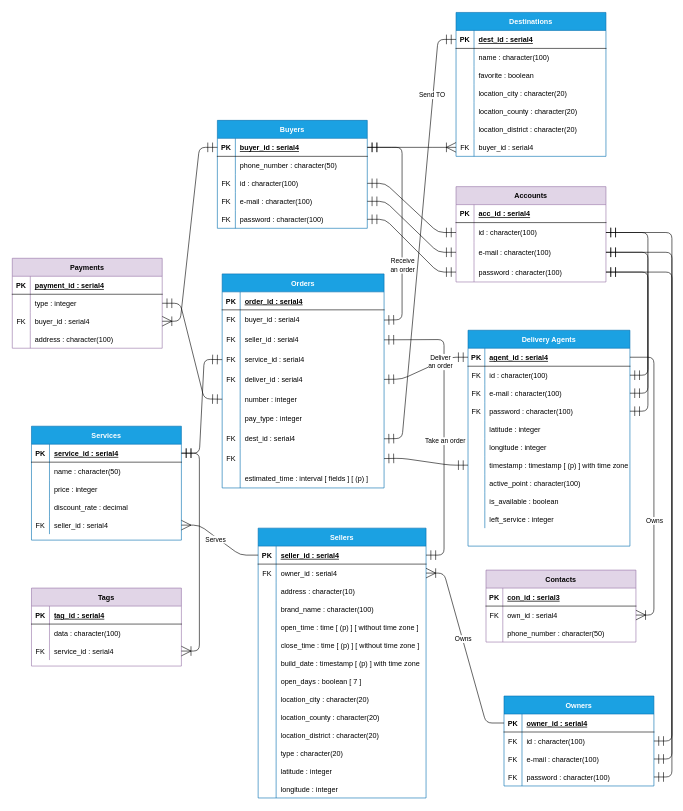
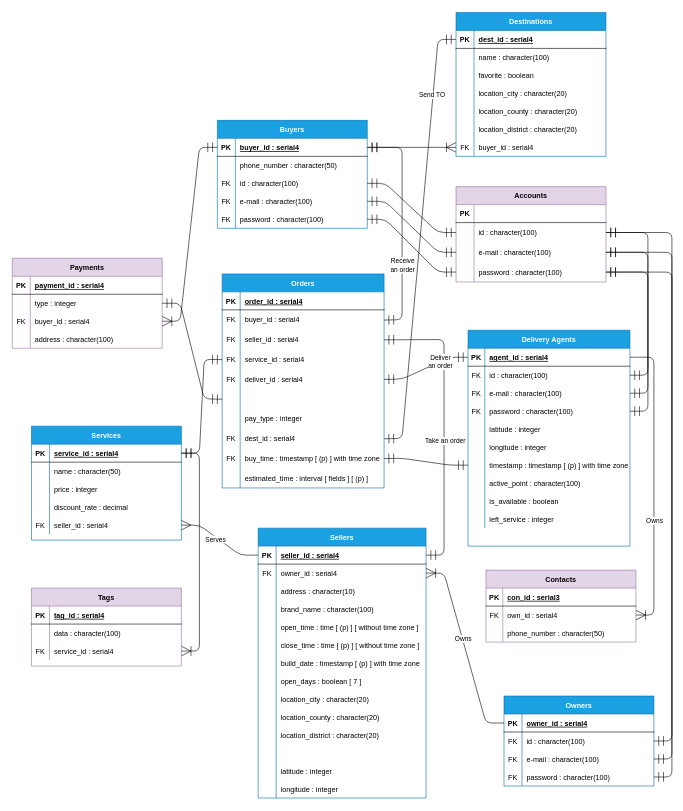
node "acc_id : serial4": removed
node "number : integer": removed
node "buy_time : timestamp [ (p) ] with time zone": added
node "type : character(20)": removed
